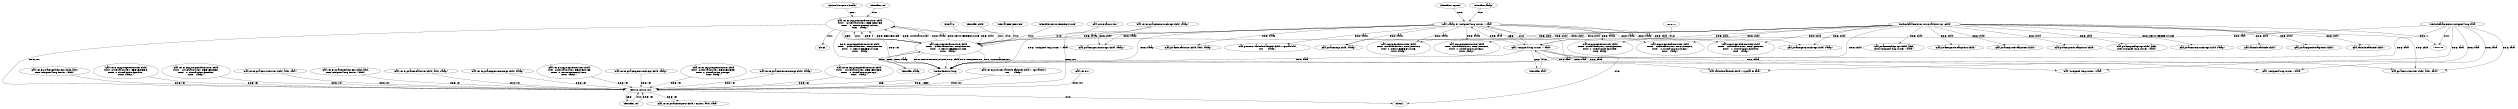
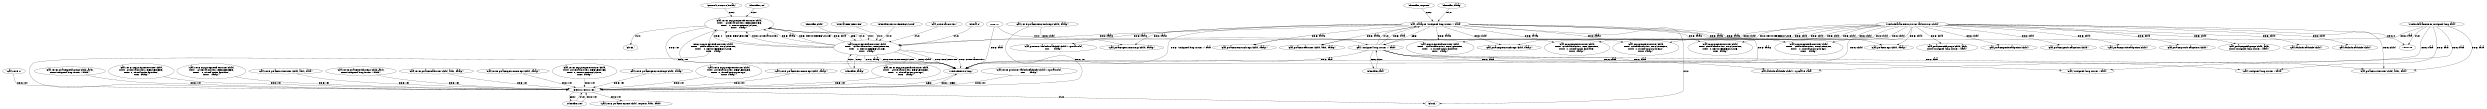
edge "(Call,*datap = (unsigned long __user *) data)" -> "(Call,ptrace_setcrunchregs(child, datap))": added, label "DDG: datap"
edge "(MethodParameterIn,struct task_struct *child)" -> "(Call,ptrace_read_user(child, addr, datap))": added, label "DDG: child"
edge "(MethodParameterIn,unsigned long data)" -> "(MethodReturn,long)": now "1000111" -> "(MethodReturn,long)"
